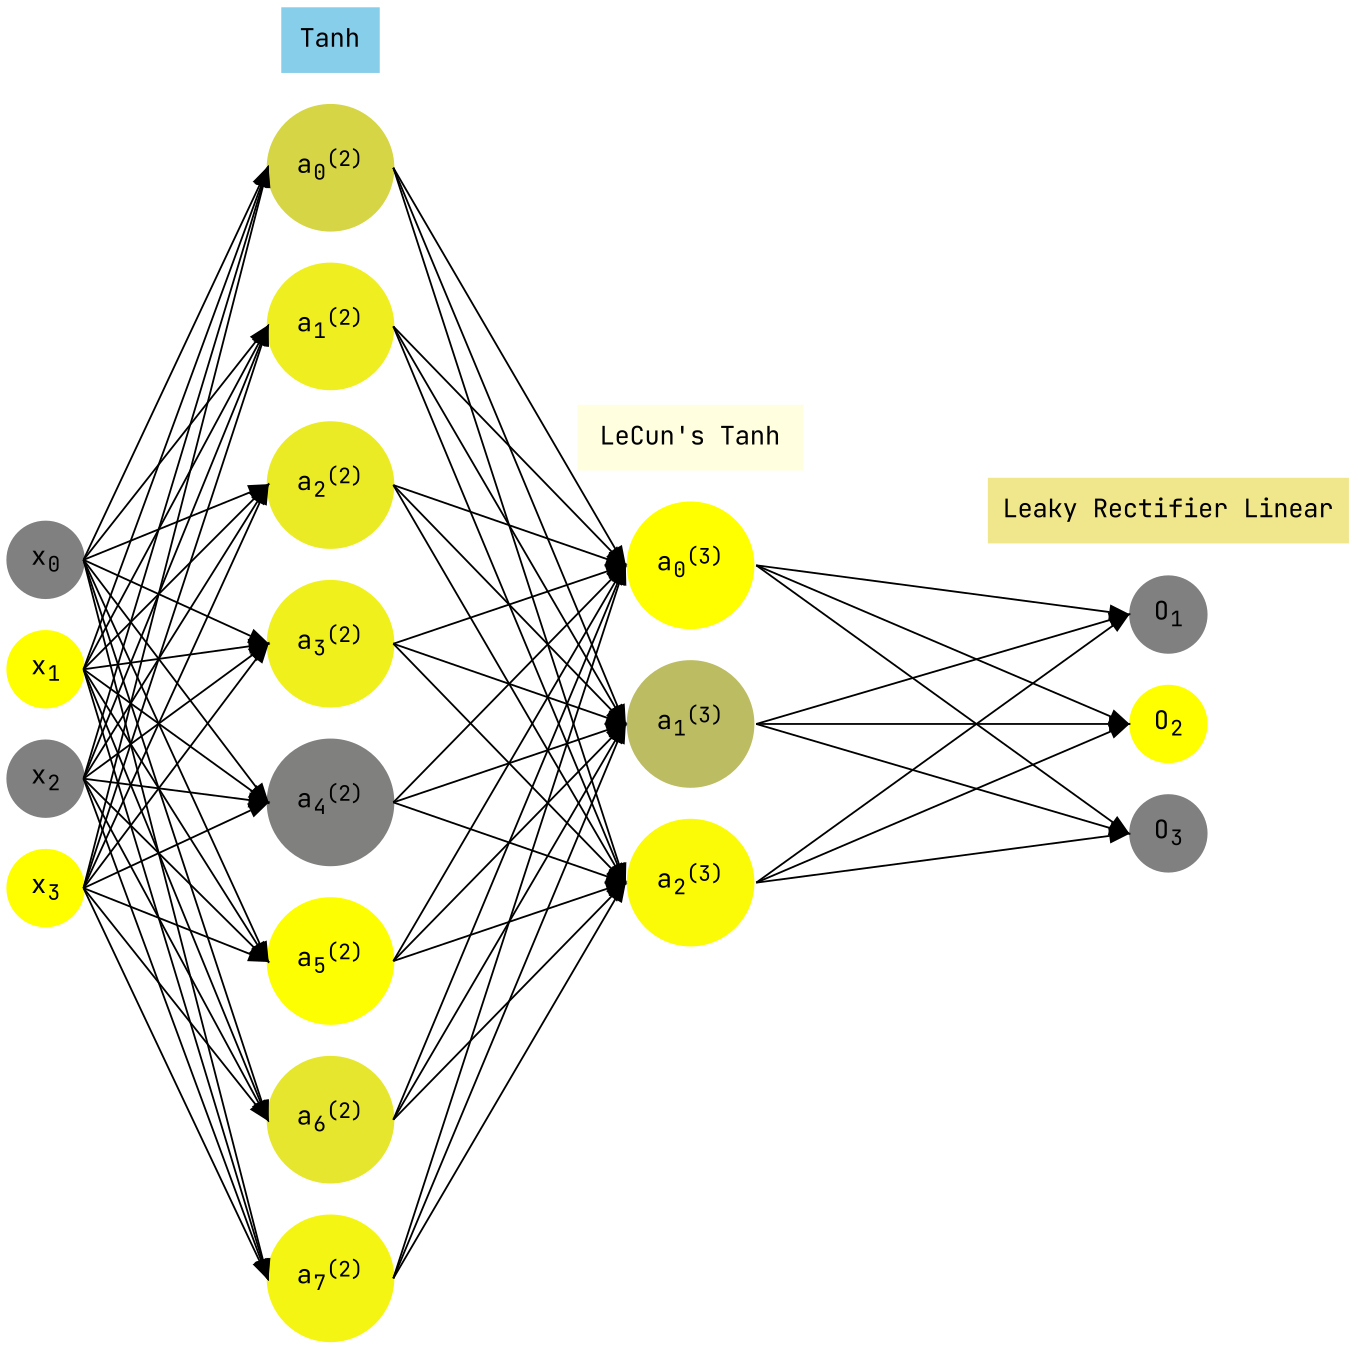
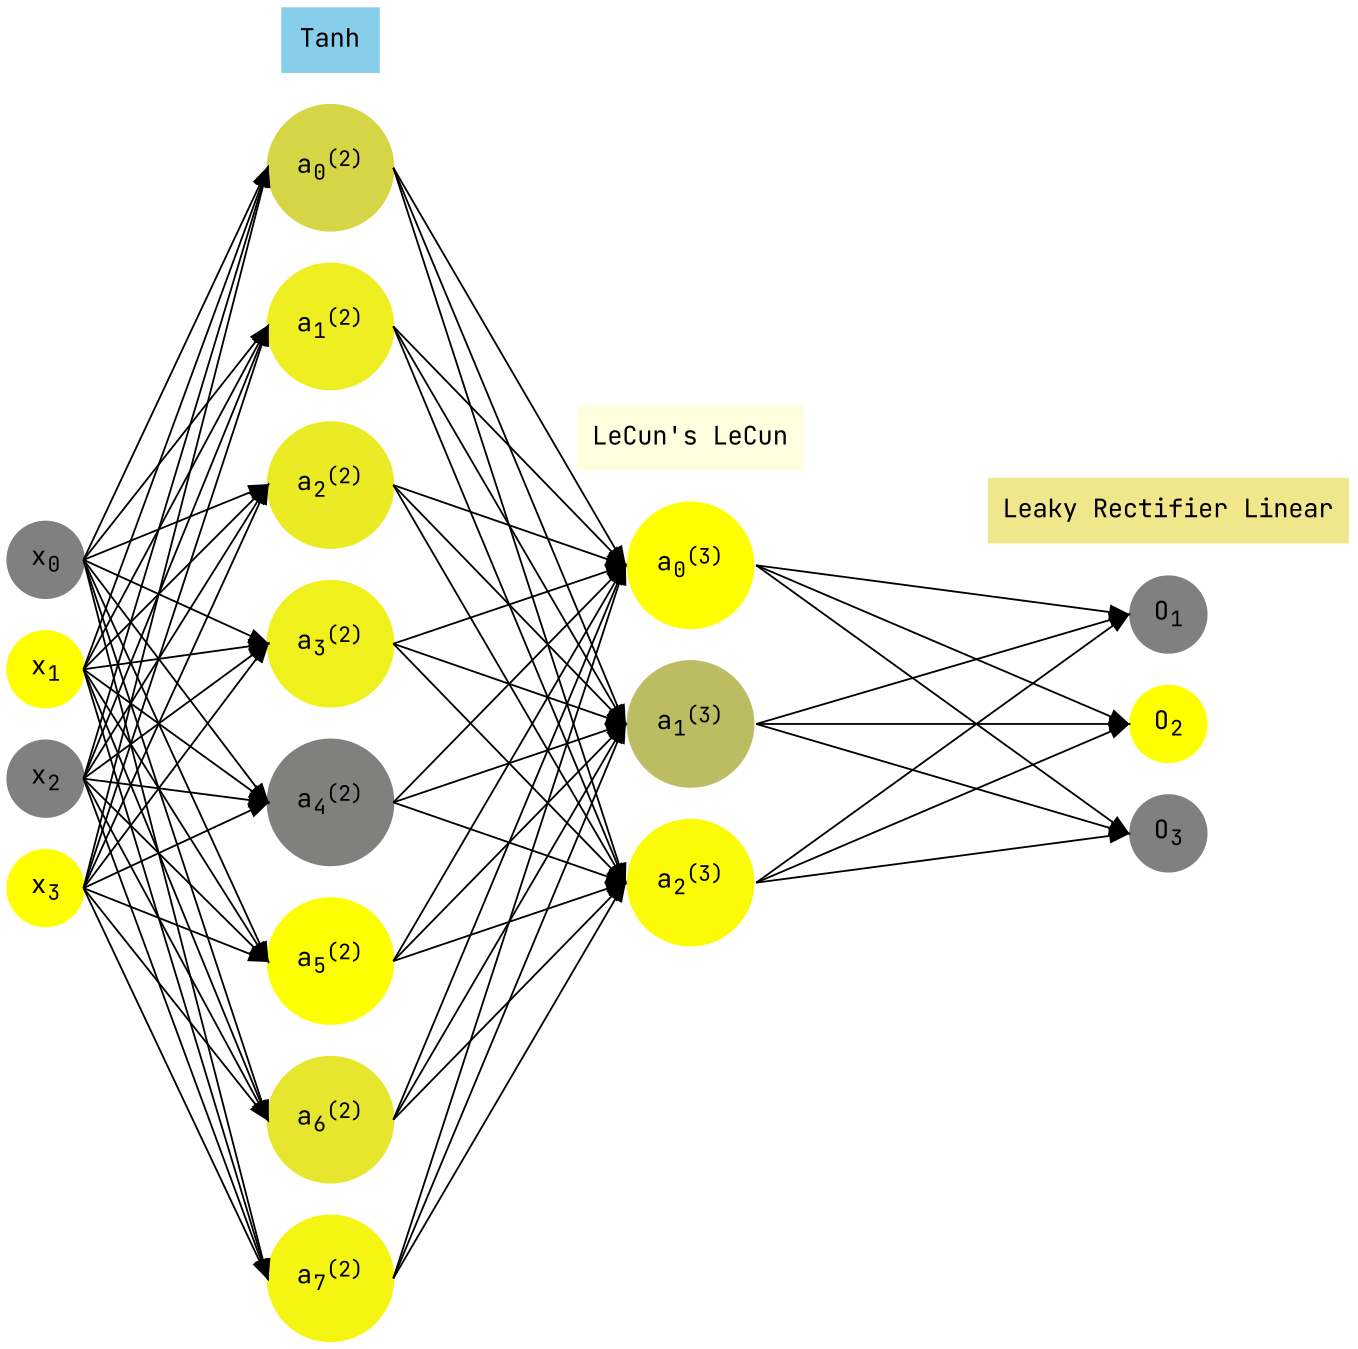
node "LeCun's Tanh": label "LeCun's Tanh" -> "LeCun's LeCun"
